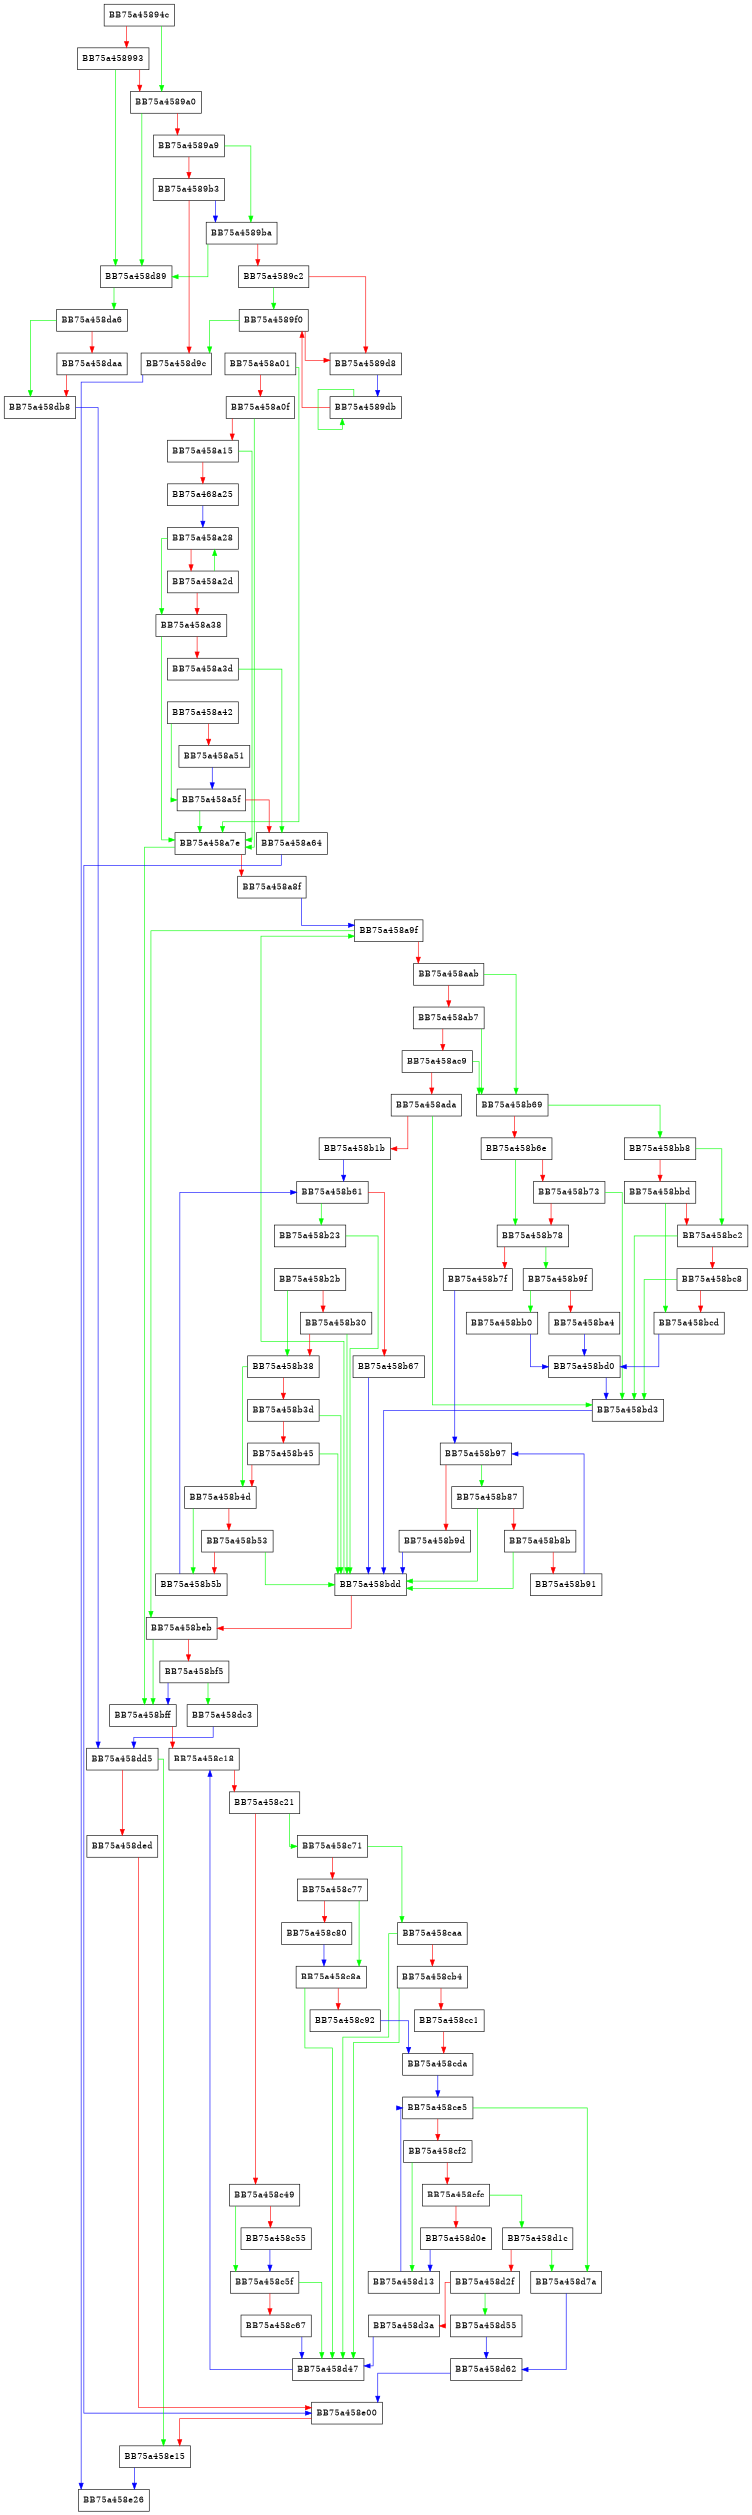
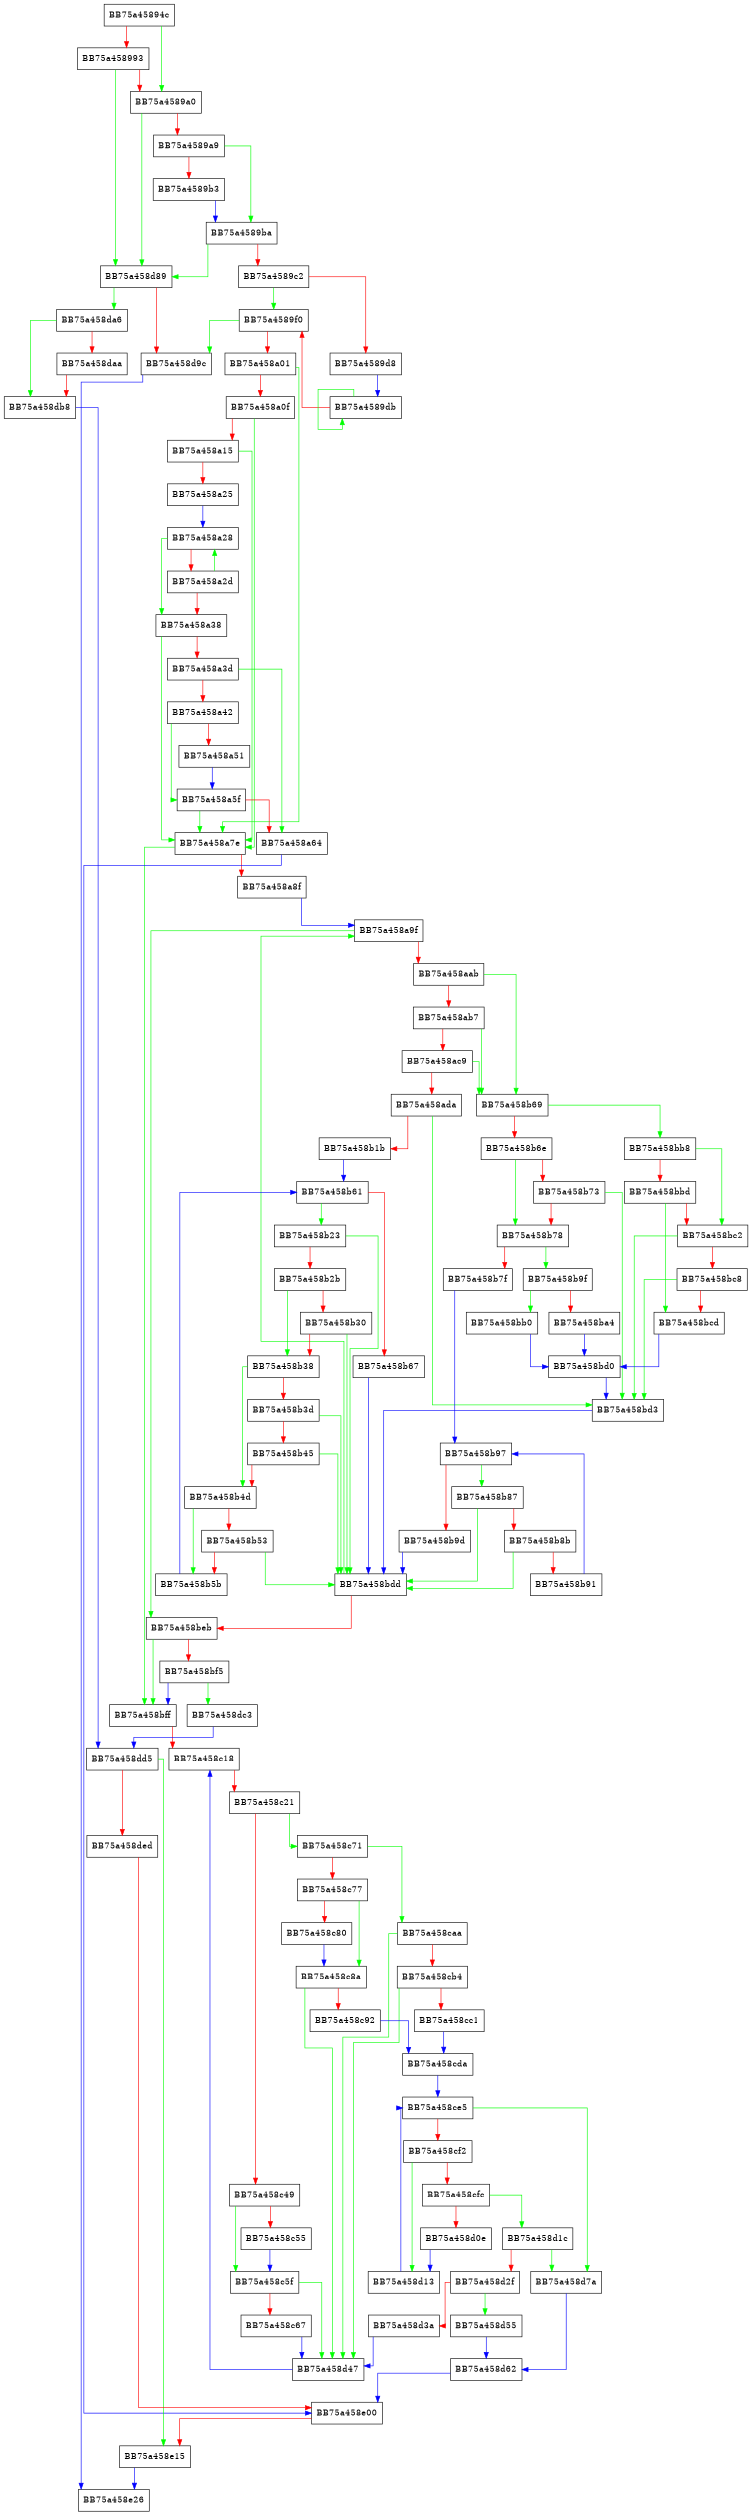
edge "BB75a4589b3" -> "BB75a458d9c": now "BB75a458d89" -> "BB75a458d9c"
edge "BB75a4589f0" -> "BB75a4589d8": now "BB75a4589f0" -> "BB75a458a01"
node "BB75a468a25": label "BB75a468a25" -> "BB75a458a25"
edge "BB75a458a3d" -> "BB75a458a42": added
edge "BB75a458b23" -> "BB75a458b2b": added
edge "BB75a458cc1" -> "BB75a458cda": color red -> blue
